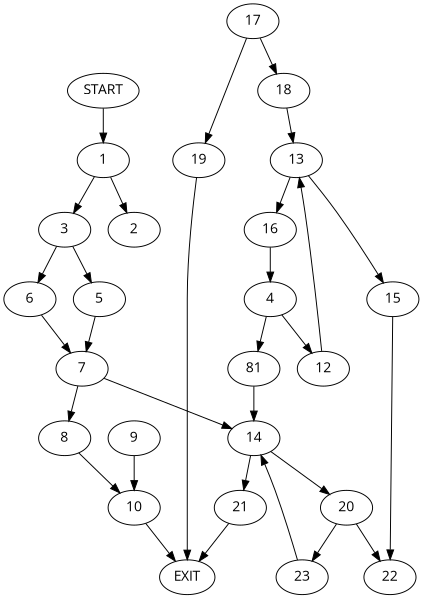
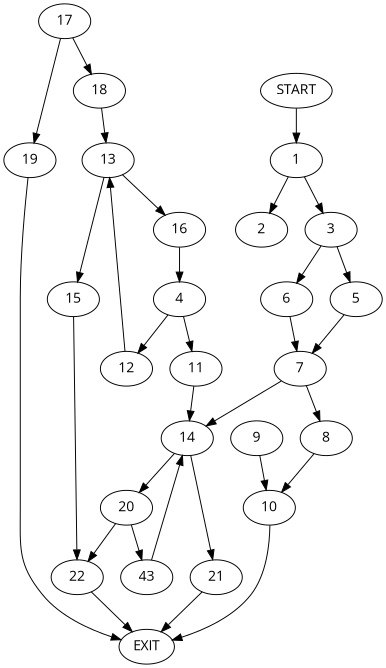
node "81": label "81" -> "11"
node "23": label "23" -> "43"
edge "22" -> "EXIT": added
